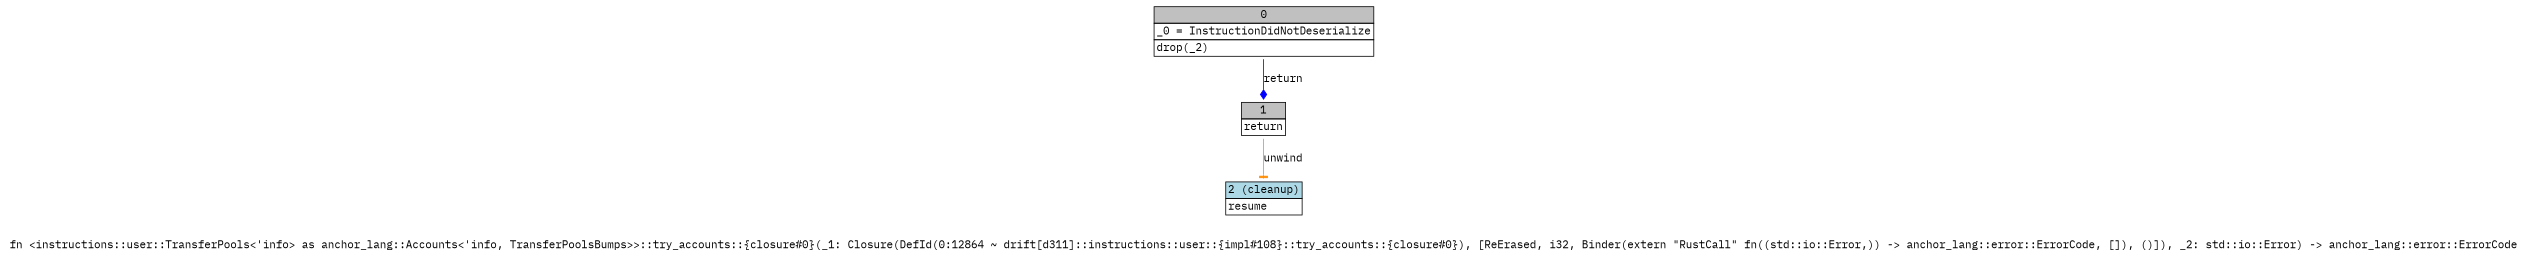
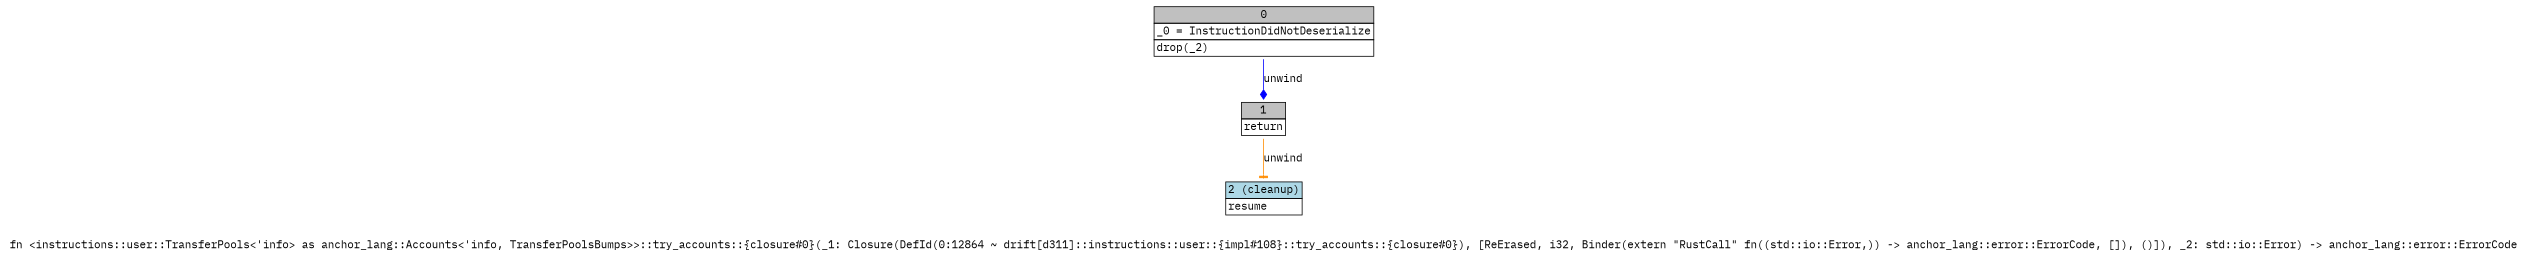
edge "0" -> "1": label "return" -> "unwind"
